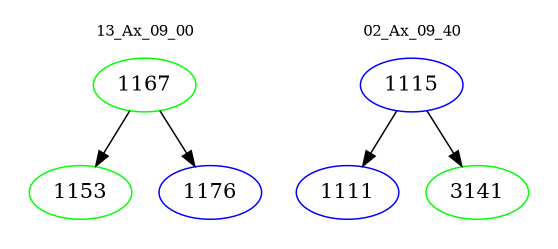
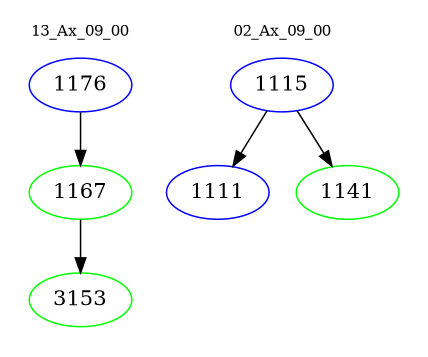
cluster "02_Ax_09_40": label "02_Ax_09_40" -> "02_Ax_09_00"
edge "1167" -> "1176": reversed
node "1153": label "1153" -> "3153"
node "3141": label "3141" -> "1141"
